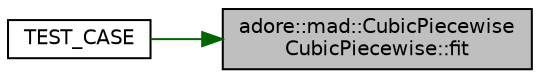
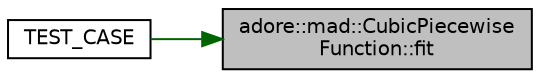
node "adore::mad::CubicPiecewise CubicPiecewise::fit": label "adore::mad::CubicPiecewise CubicPiecewise::fit" -> "adore::mad::CubicPiecewise Function::fit"
